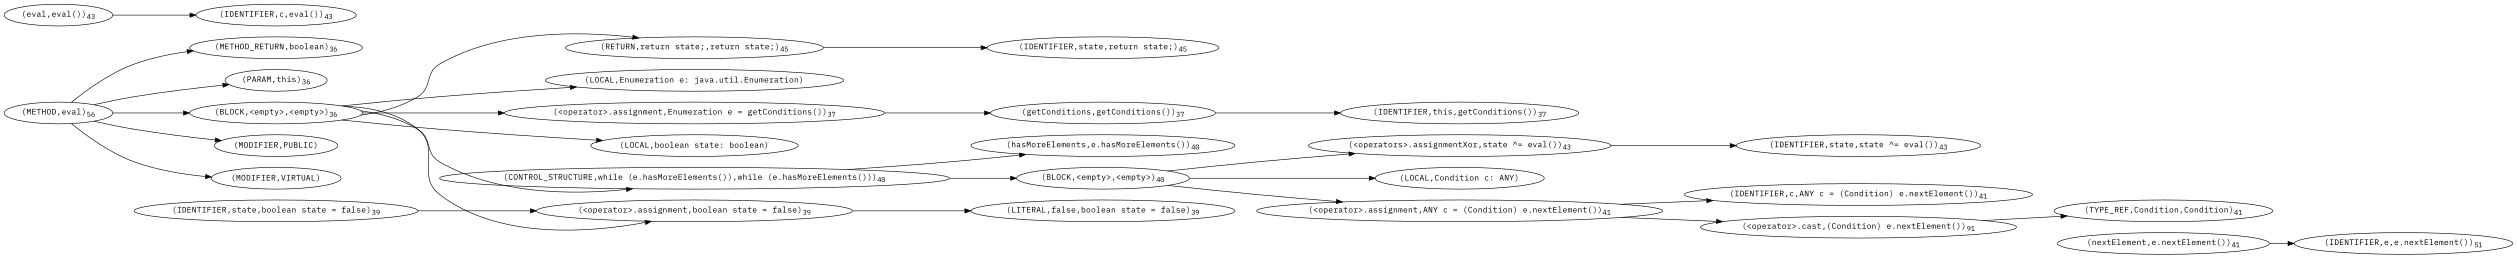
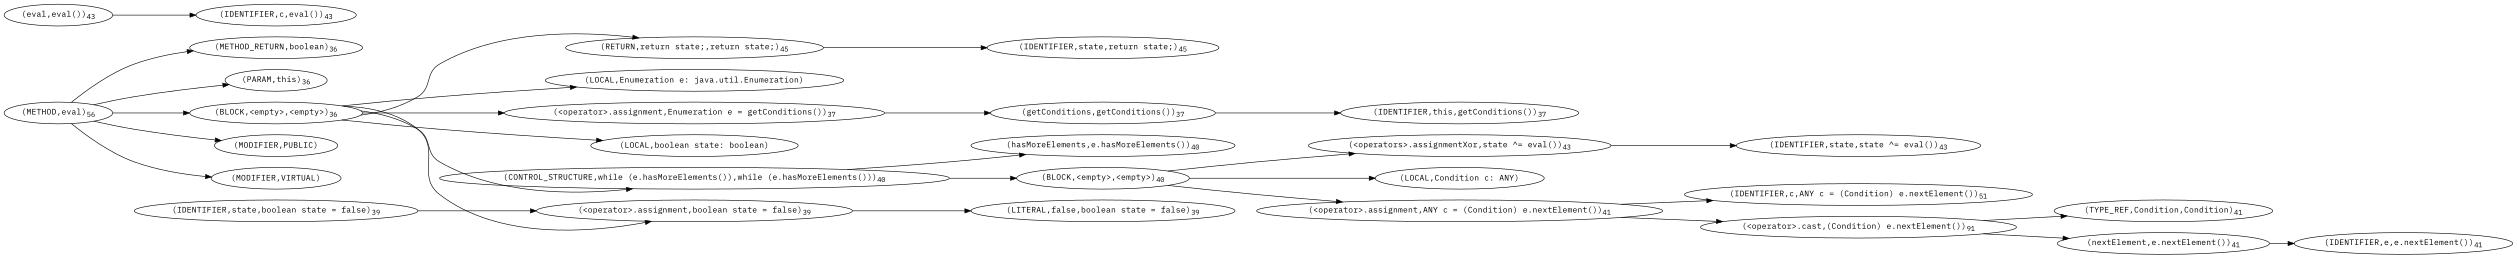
node "(IDENTIFIER,c,ANY c = (Condition) e.nextElement())": text "41" -> "51"
edge "(<operator>.cast,(Condition) e.nextElement())" -> "(nextElement,e.nextElement())": added
node "(IDENTIFIER,e,e.nextElement())": text "51" -> "41"
